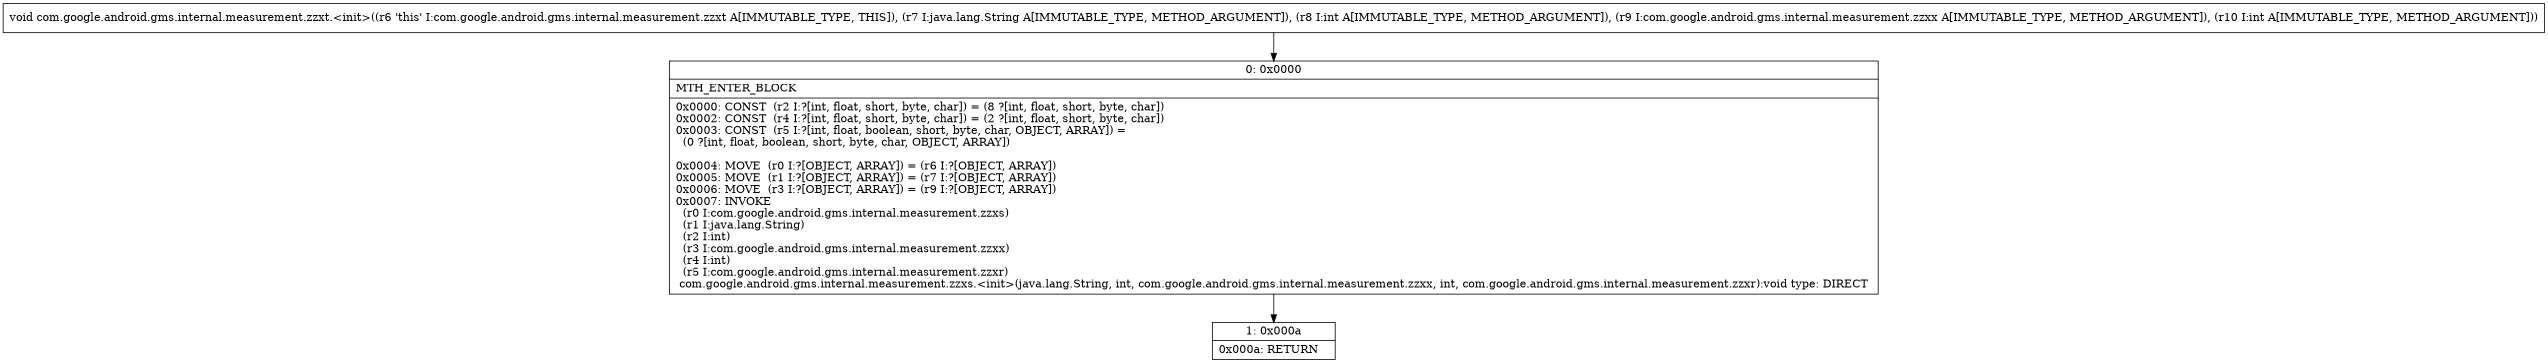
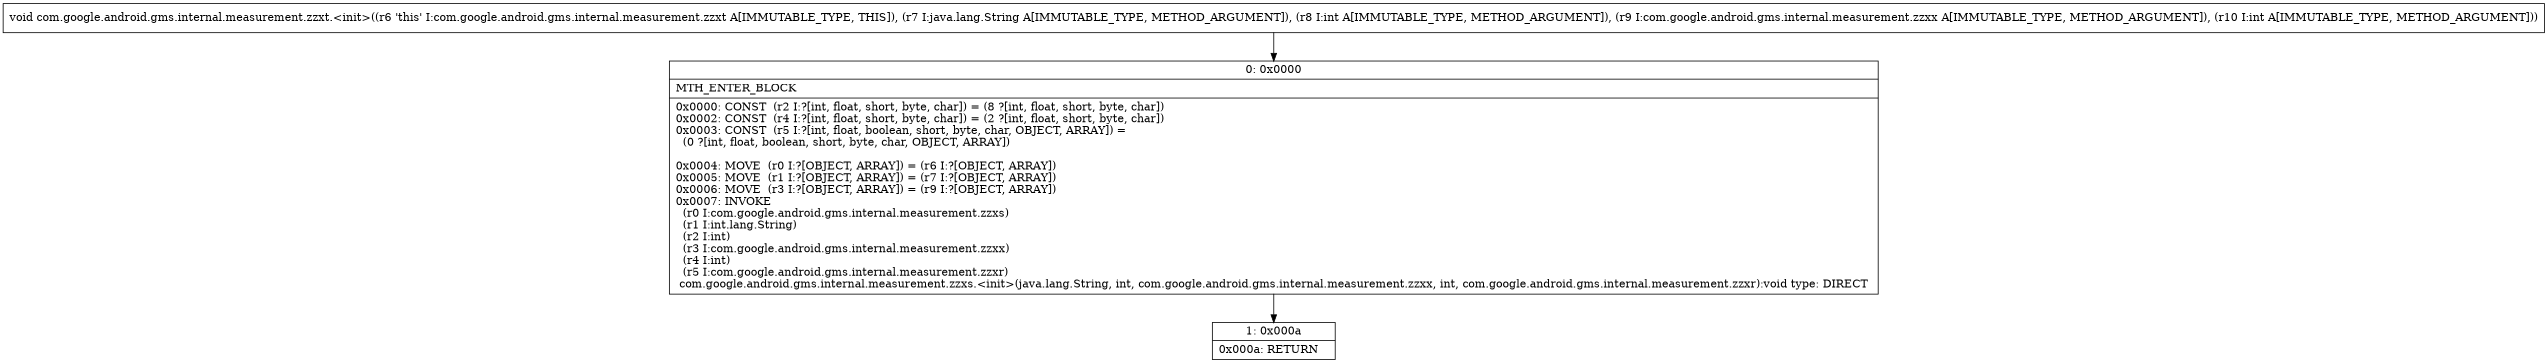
node "0: 0x0000": text "(r1 I:java.lang.String)" -> "(r1 I:int.lang.String)"
